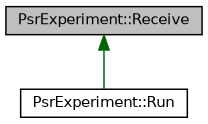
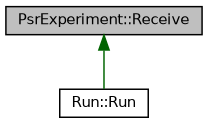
node "PsrExperiment::Run": label "PsrExperiment::Run" -> "Run::Run"
